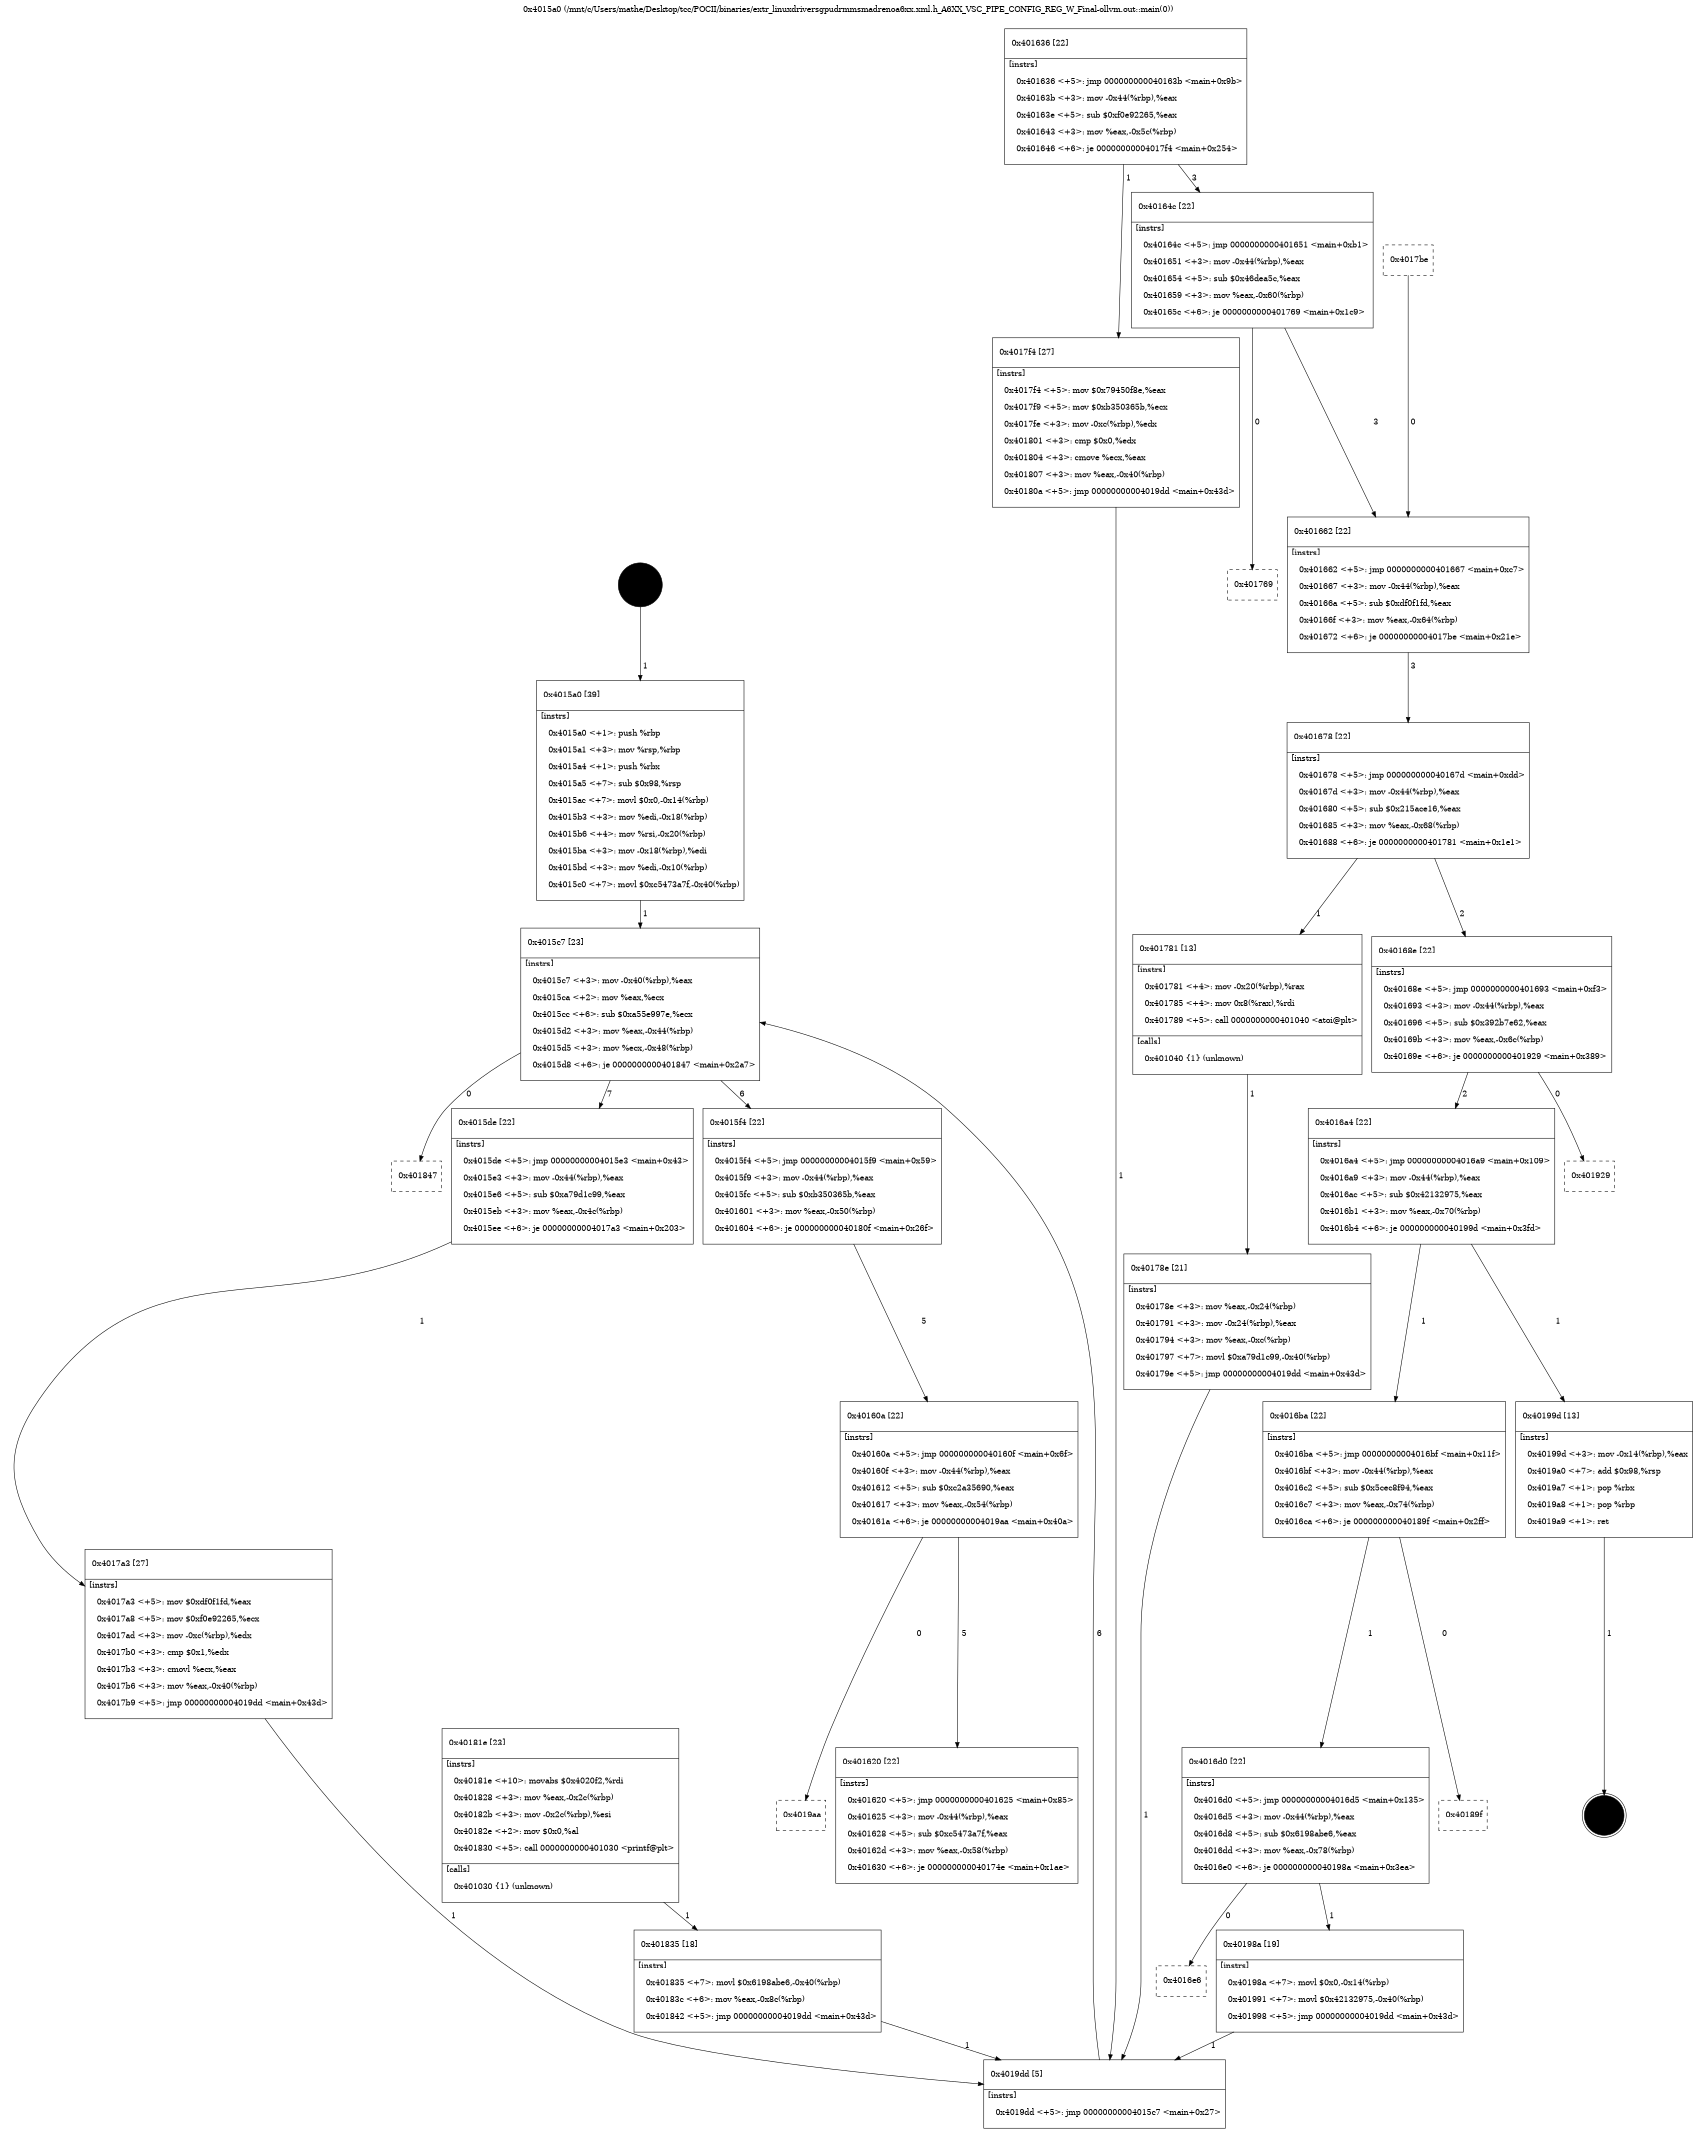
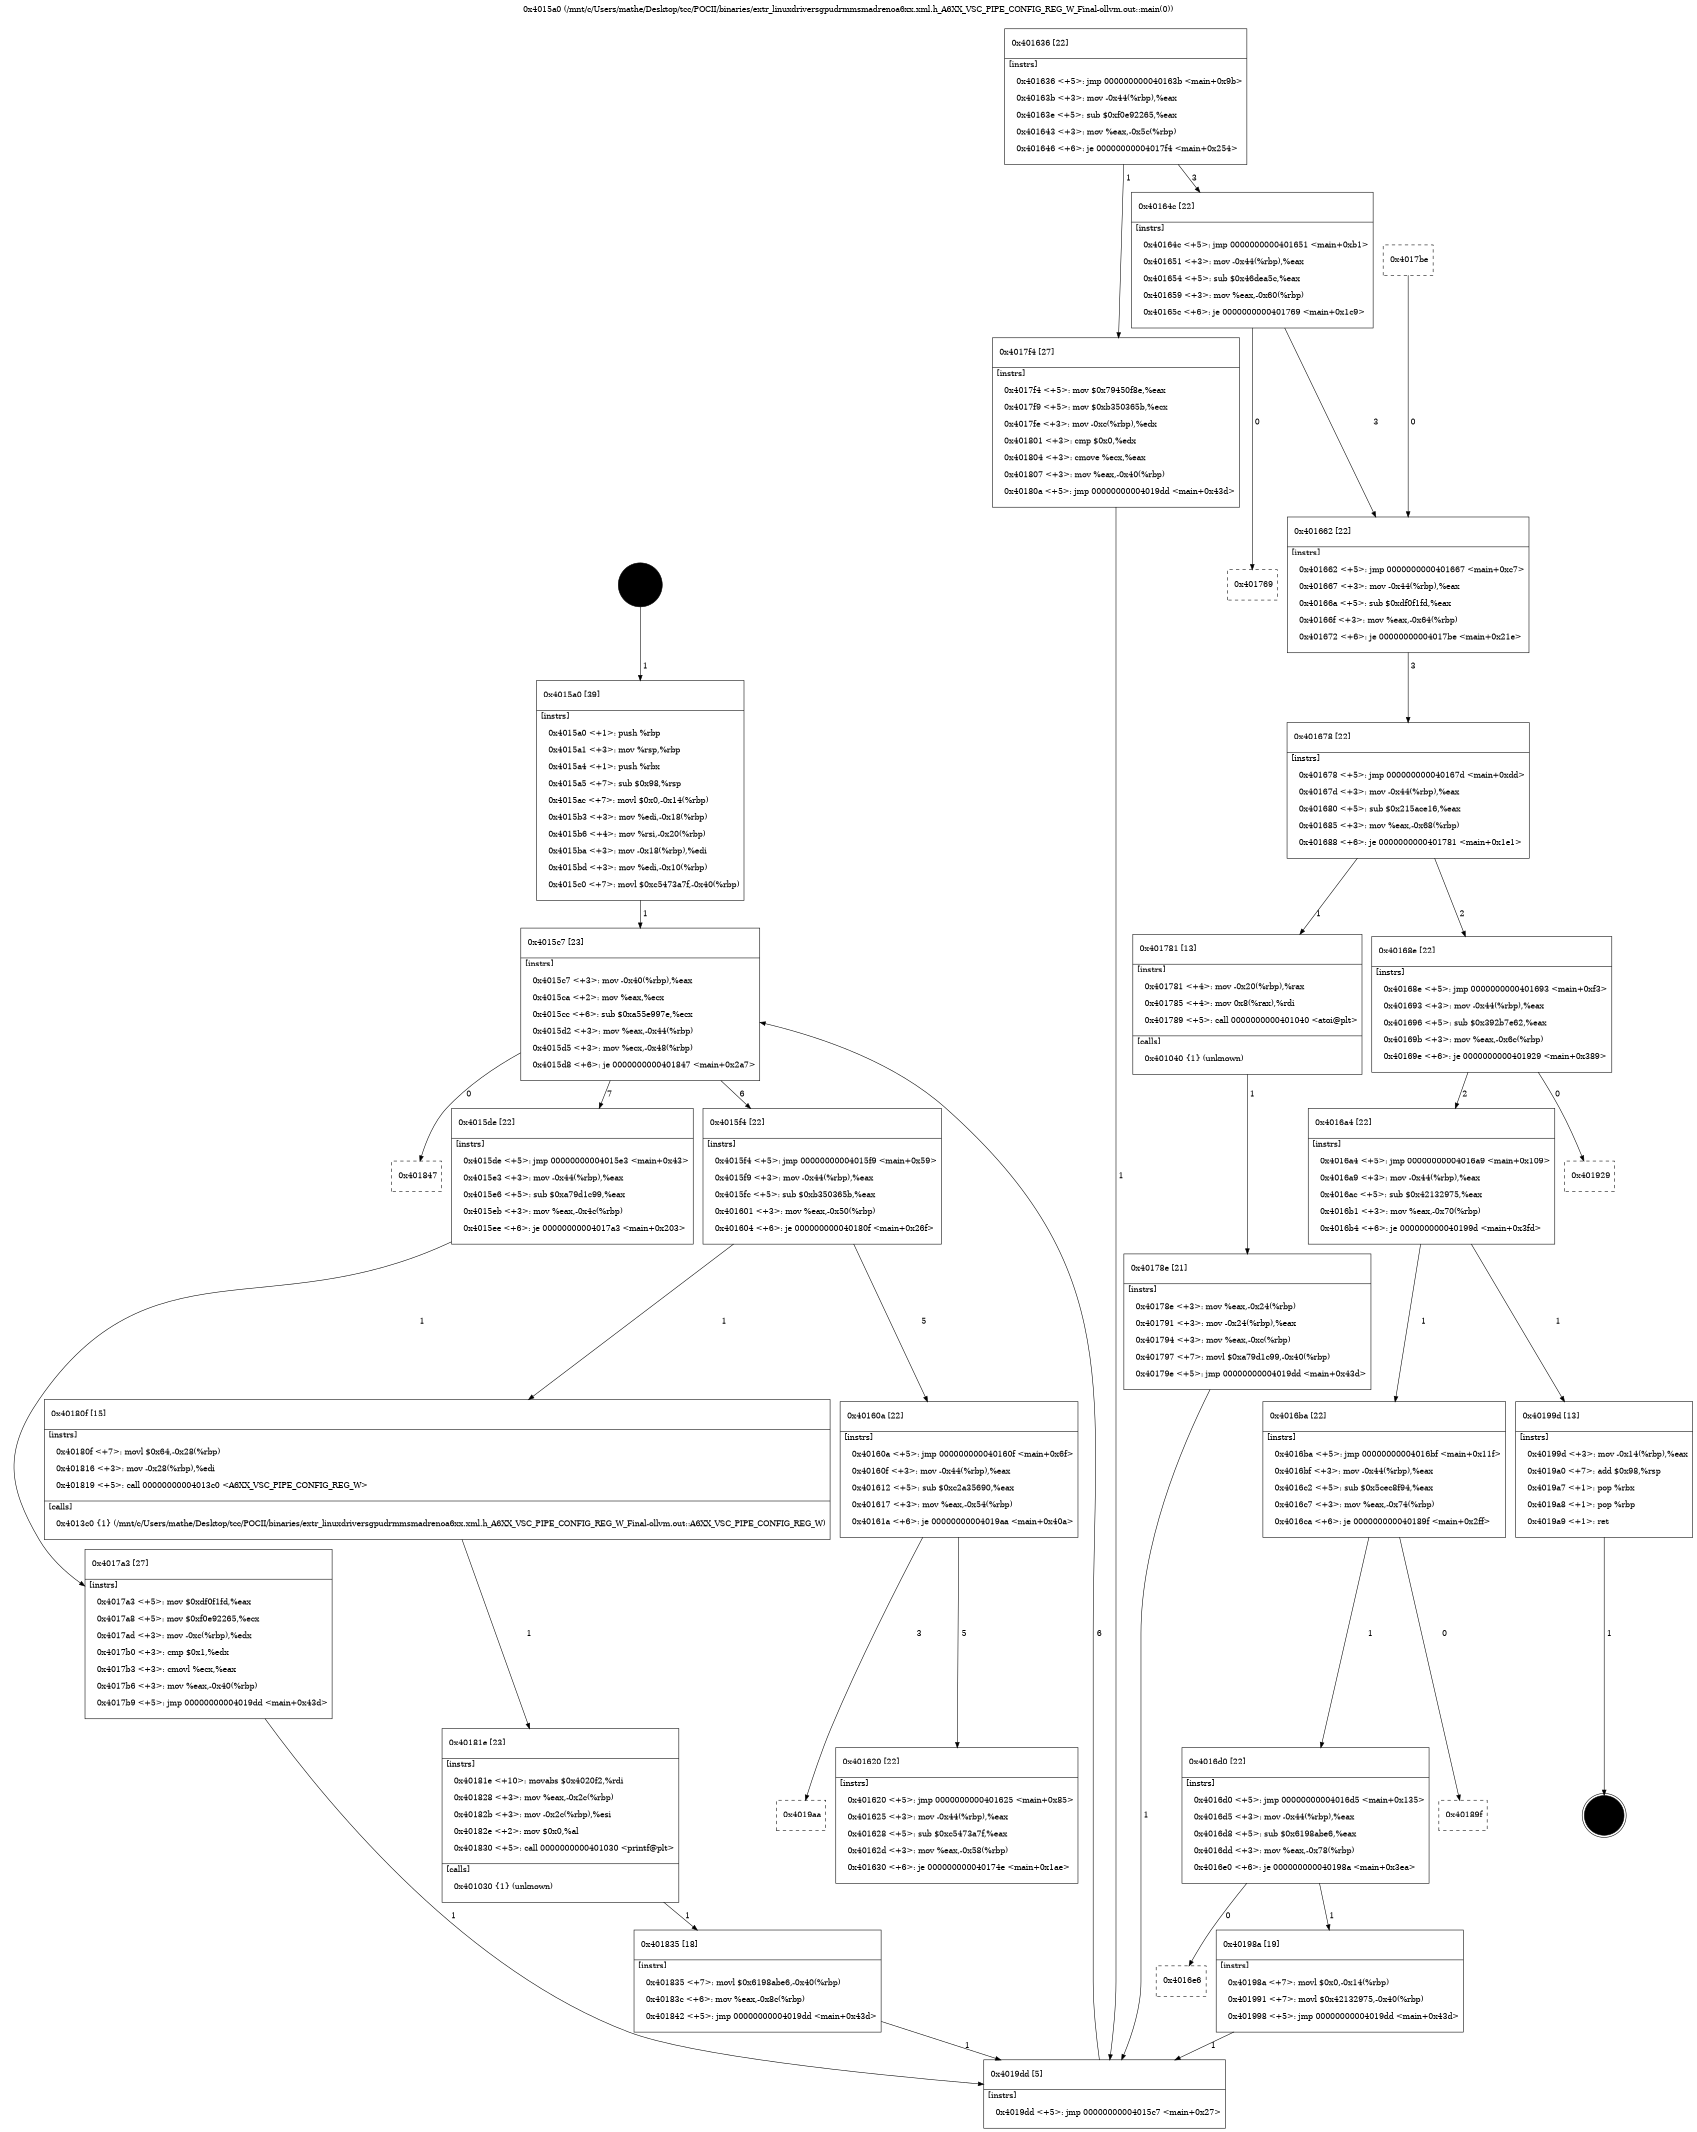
node "0x40180f [15]": added
edge "0x40160a [22]" -> "0x4019aa": label " 0" -> " 3"
